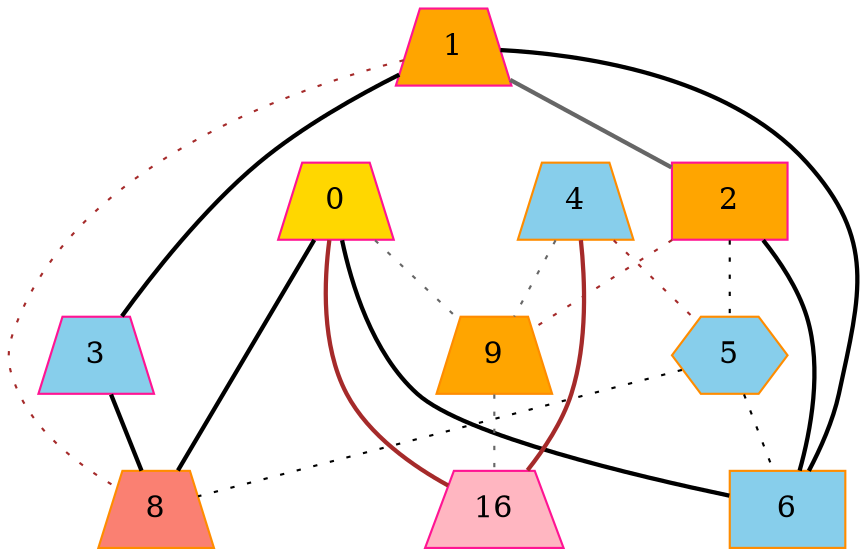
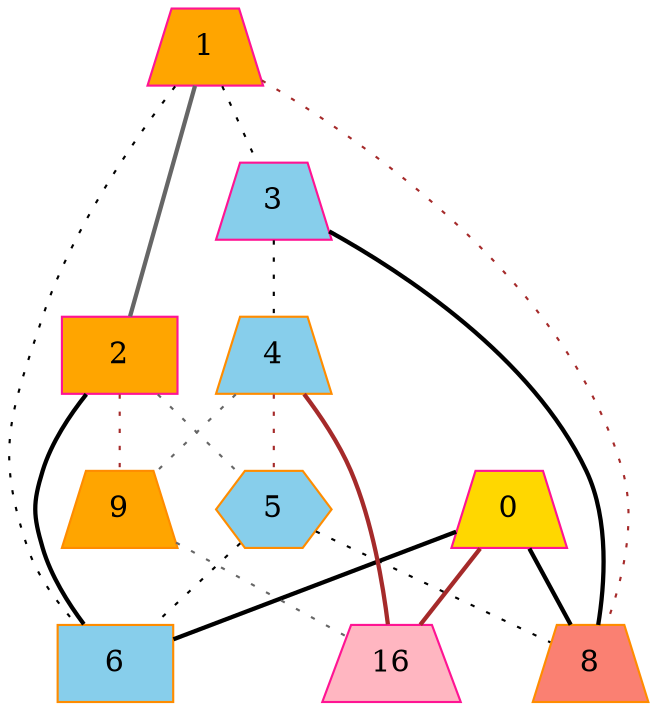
edge "1" -- "6": style bold -> dotted
edge "1" -- "3": style bold -> dotted
edge "3" -- "4": added
edge "2" -- "5": color black -> gray40
edge "0" -- "9": removed
